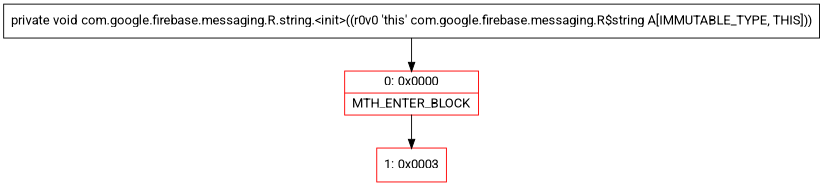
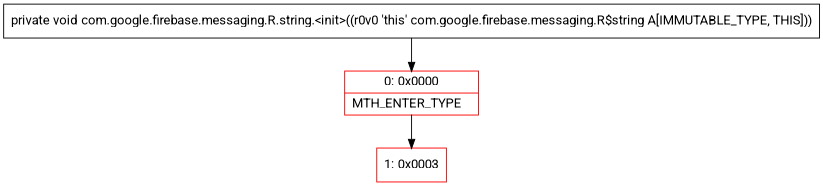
node "0: 0x0000": text "MTH_ENTER_BLOCK" -> "MTH_ENTER_TYPE"
